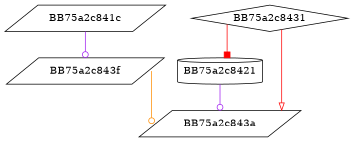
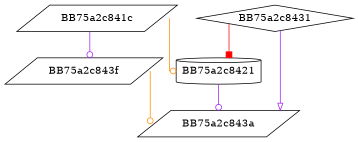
edge "BB75a2c841c" -> "BB75a2c8421": added
edge "BB75a2c8431" -> "BB75a2c843a": color red -> purple
